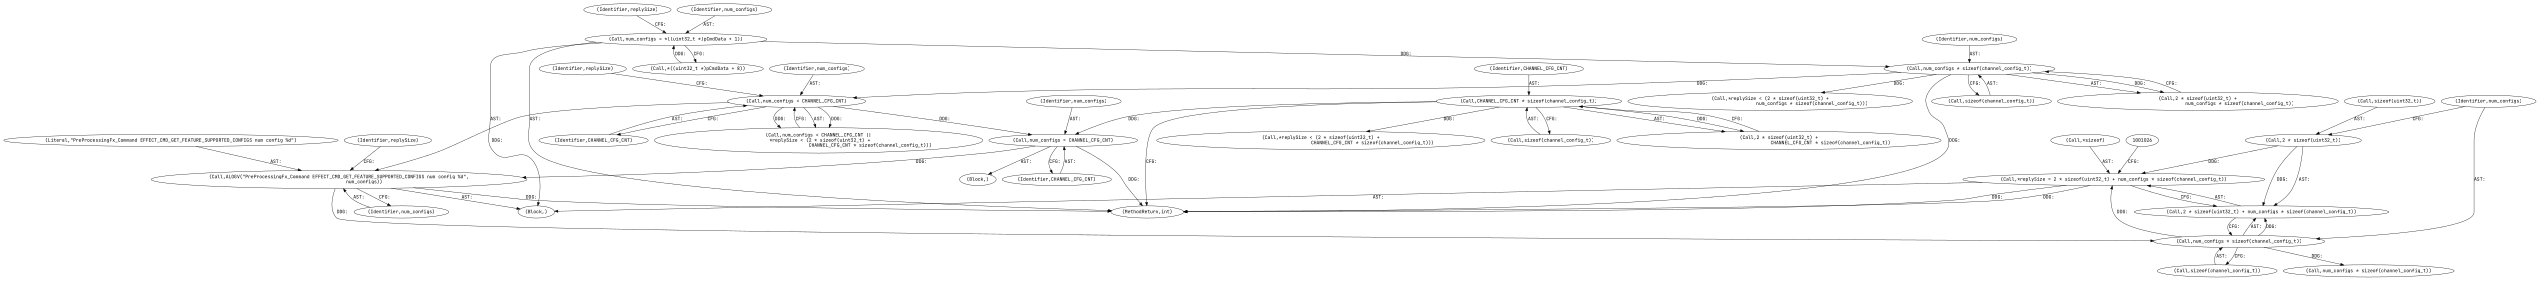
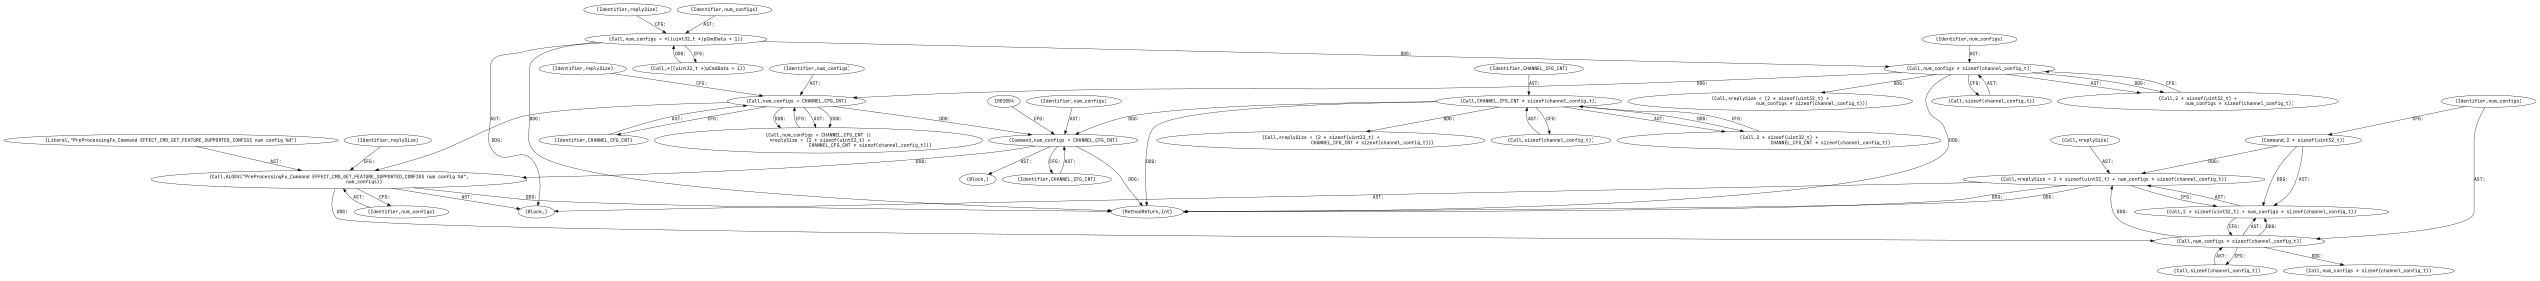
node "(Call,*((uint32_t *)pCmdData + 8))": label "(Call,*((uint32_t *)pCmdData + 8))" -> "(Call,*((uint32_t *)pCmdData + 1))"
node "1001004": added
node "(Call,sizeof(uint32_t))": removed
edge "(Call,num_configs = *((uint32_t *)pCmdData + 1))" -> "(MethodReturn,int)": label "AST: " -> "DDG: "
node "(Call,num_configs = CHANNEL_CFG_CNT)": label "(Call,num_configs = CHANNEL_CFG_CNT)" -> "(Command,num_configs = CHANNEL_CFG_CNT)"
node "(Call,*sizeof)": label "(Call,*sizeof)" -> "(Call,*replySize)"
node "1001026": removed
node "(Call,2 * sizeof(uint32_t))": label "(Call,2 * sizeof(uint32_t))" -> "(Command,2 * sizeof(uint32_t))"
edge "(Call,CHANNEL_CFG_CNT * sizeof(channel_config_t))" -> "(MethodReturn,int)": label "CFG: " -> "DDG: "
